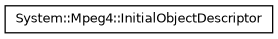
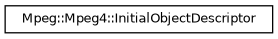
node "System::Mpeg4::InitialObjectDescriptor": label "System::Mpeg4::InitialObjectDescriptor" -> "Mpeg::Mpeg4::InitialObjectDescriptor"
